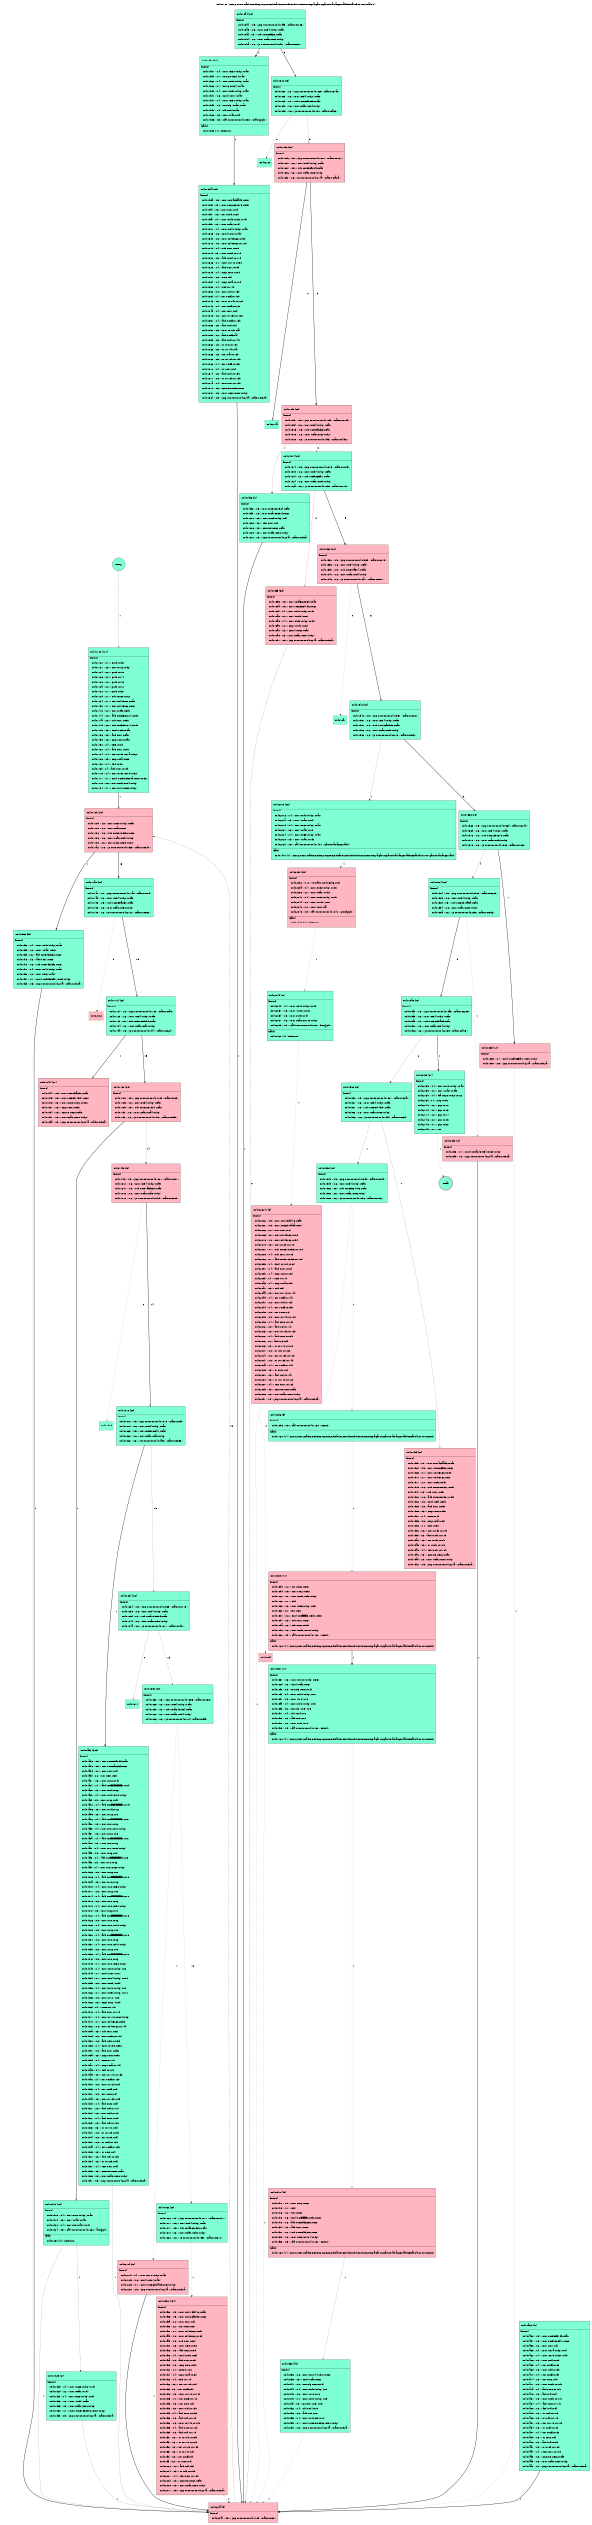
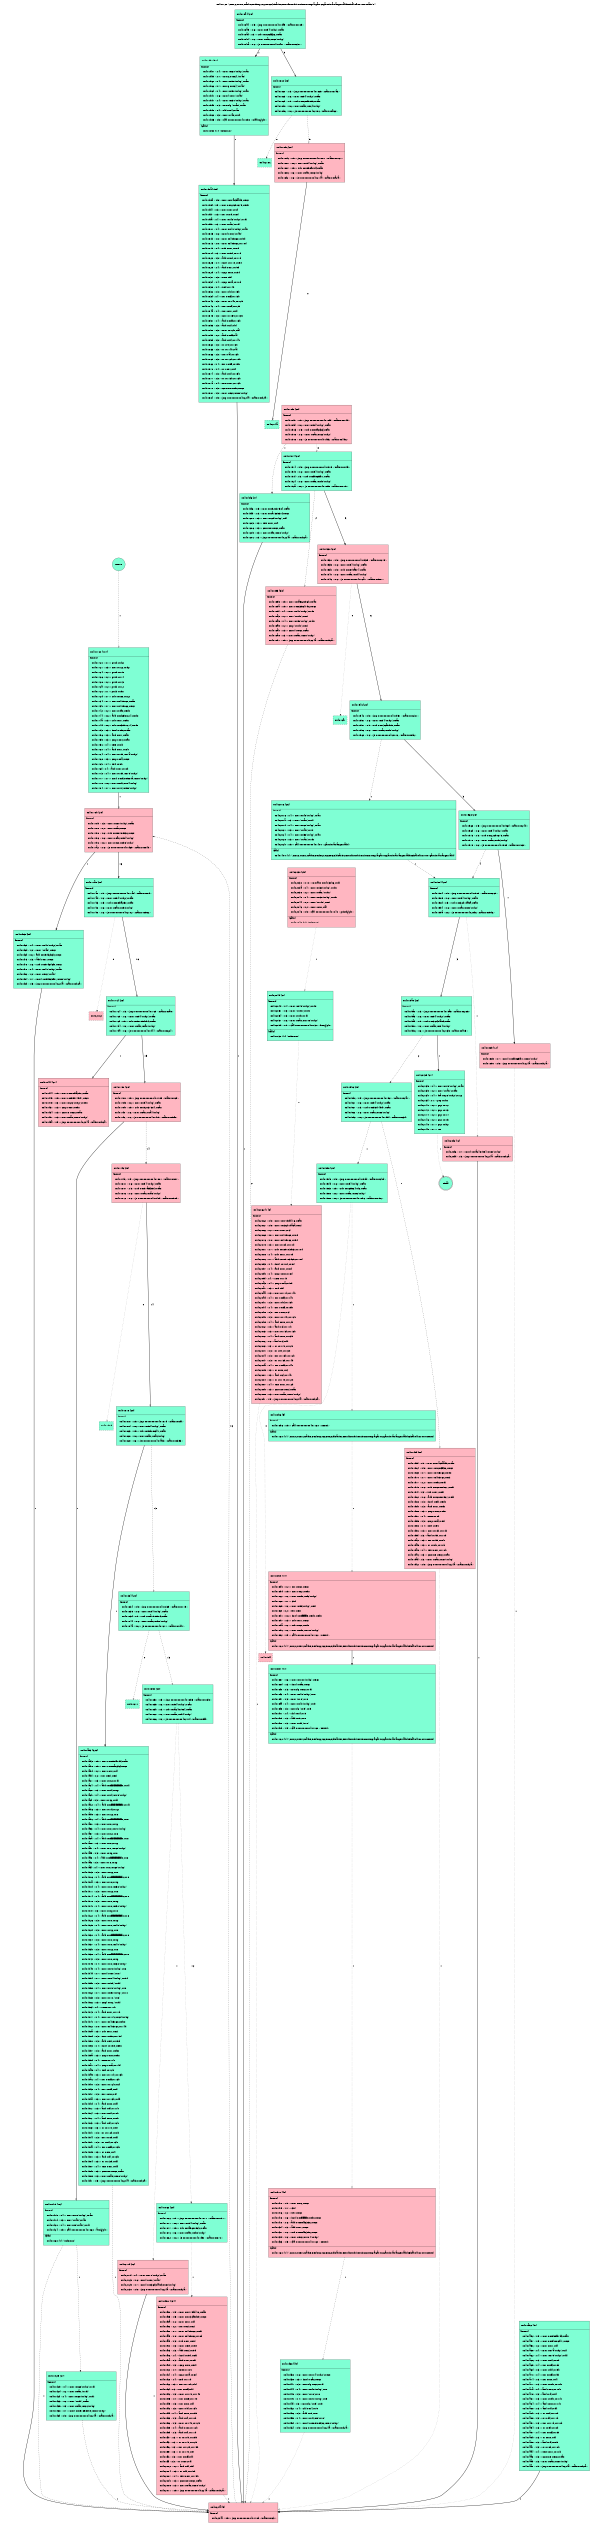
edge "0x4018dc [28]" -> "0x4018f8 [28]": removed, label "9"
node "Entry": label "Entry" -> "Users"
edge "0x402016 [26]" -> "0x402030 [29]": now "0x402016 [26]" -> "0x401984 [28]"
edge "0x4019f4" -> "0x40224a [5]": now "0x401d5f [88]" -> "0x40224a [5]"
